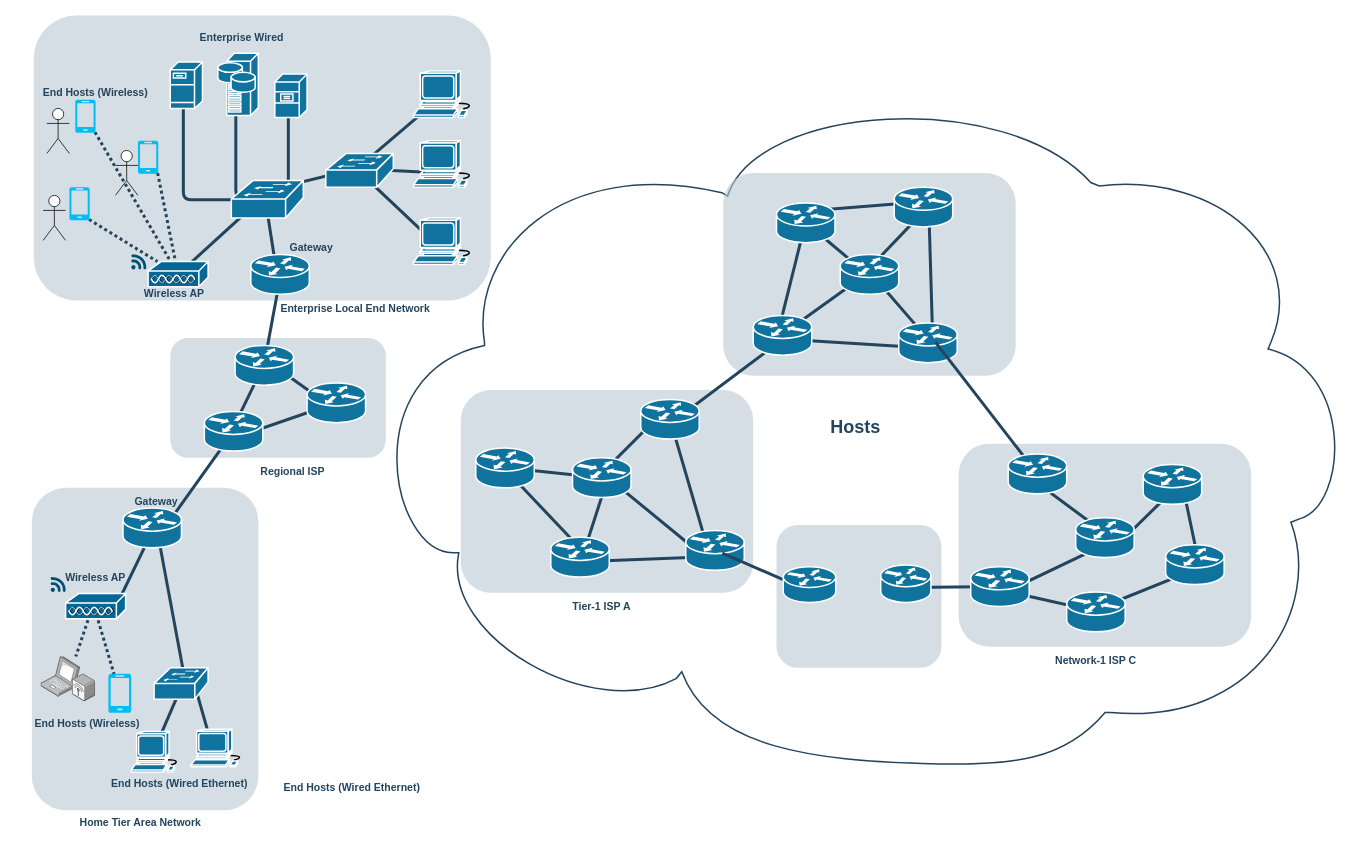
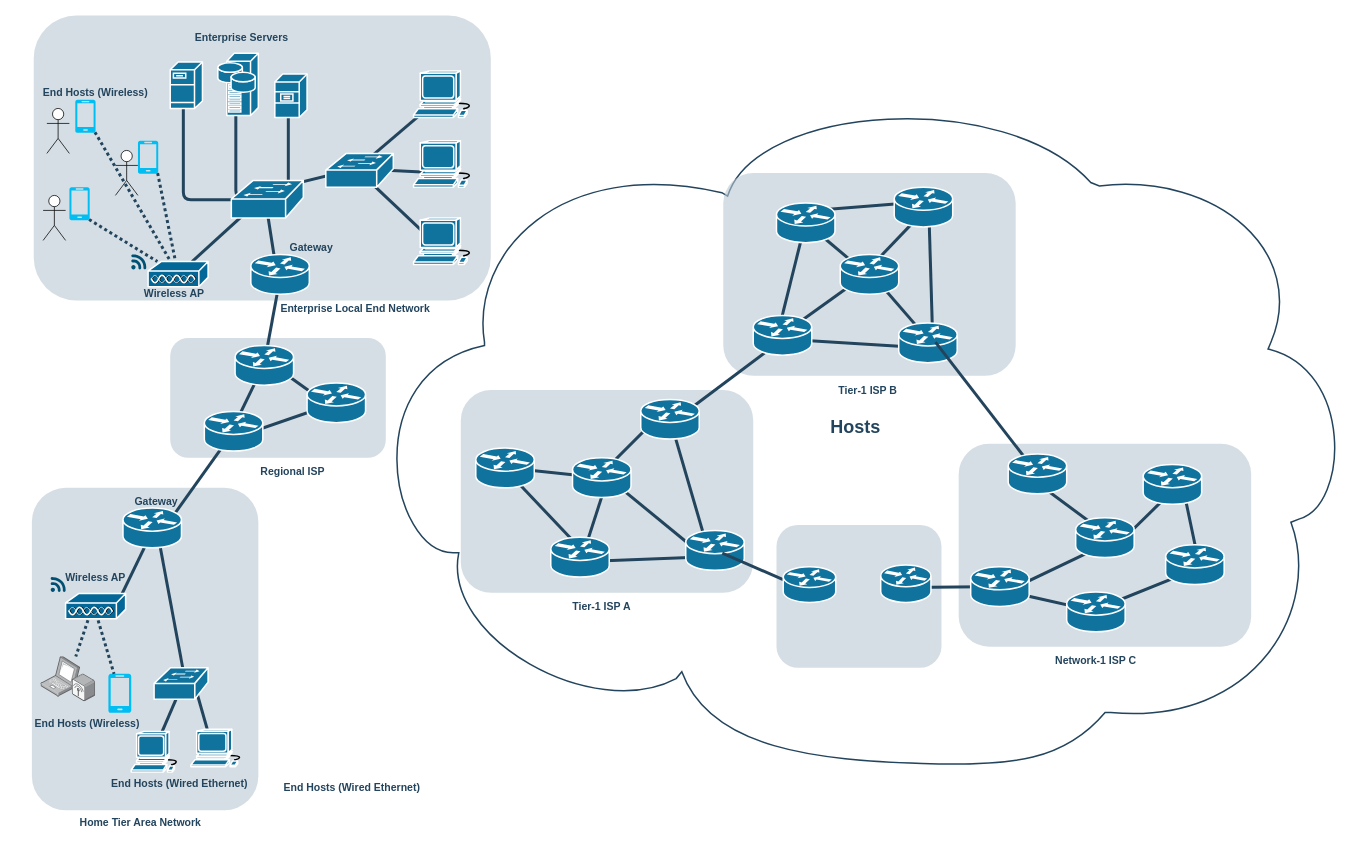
node "Enterprise Wired": label "Enterprise Wired" -> "Enterprise Servers"
node "Tier-1 ISP B": added
